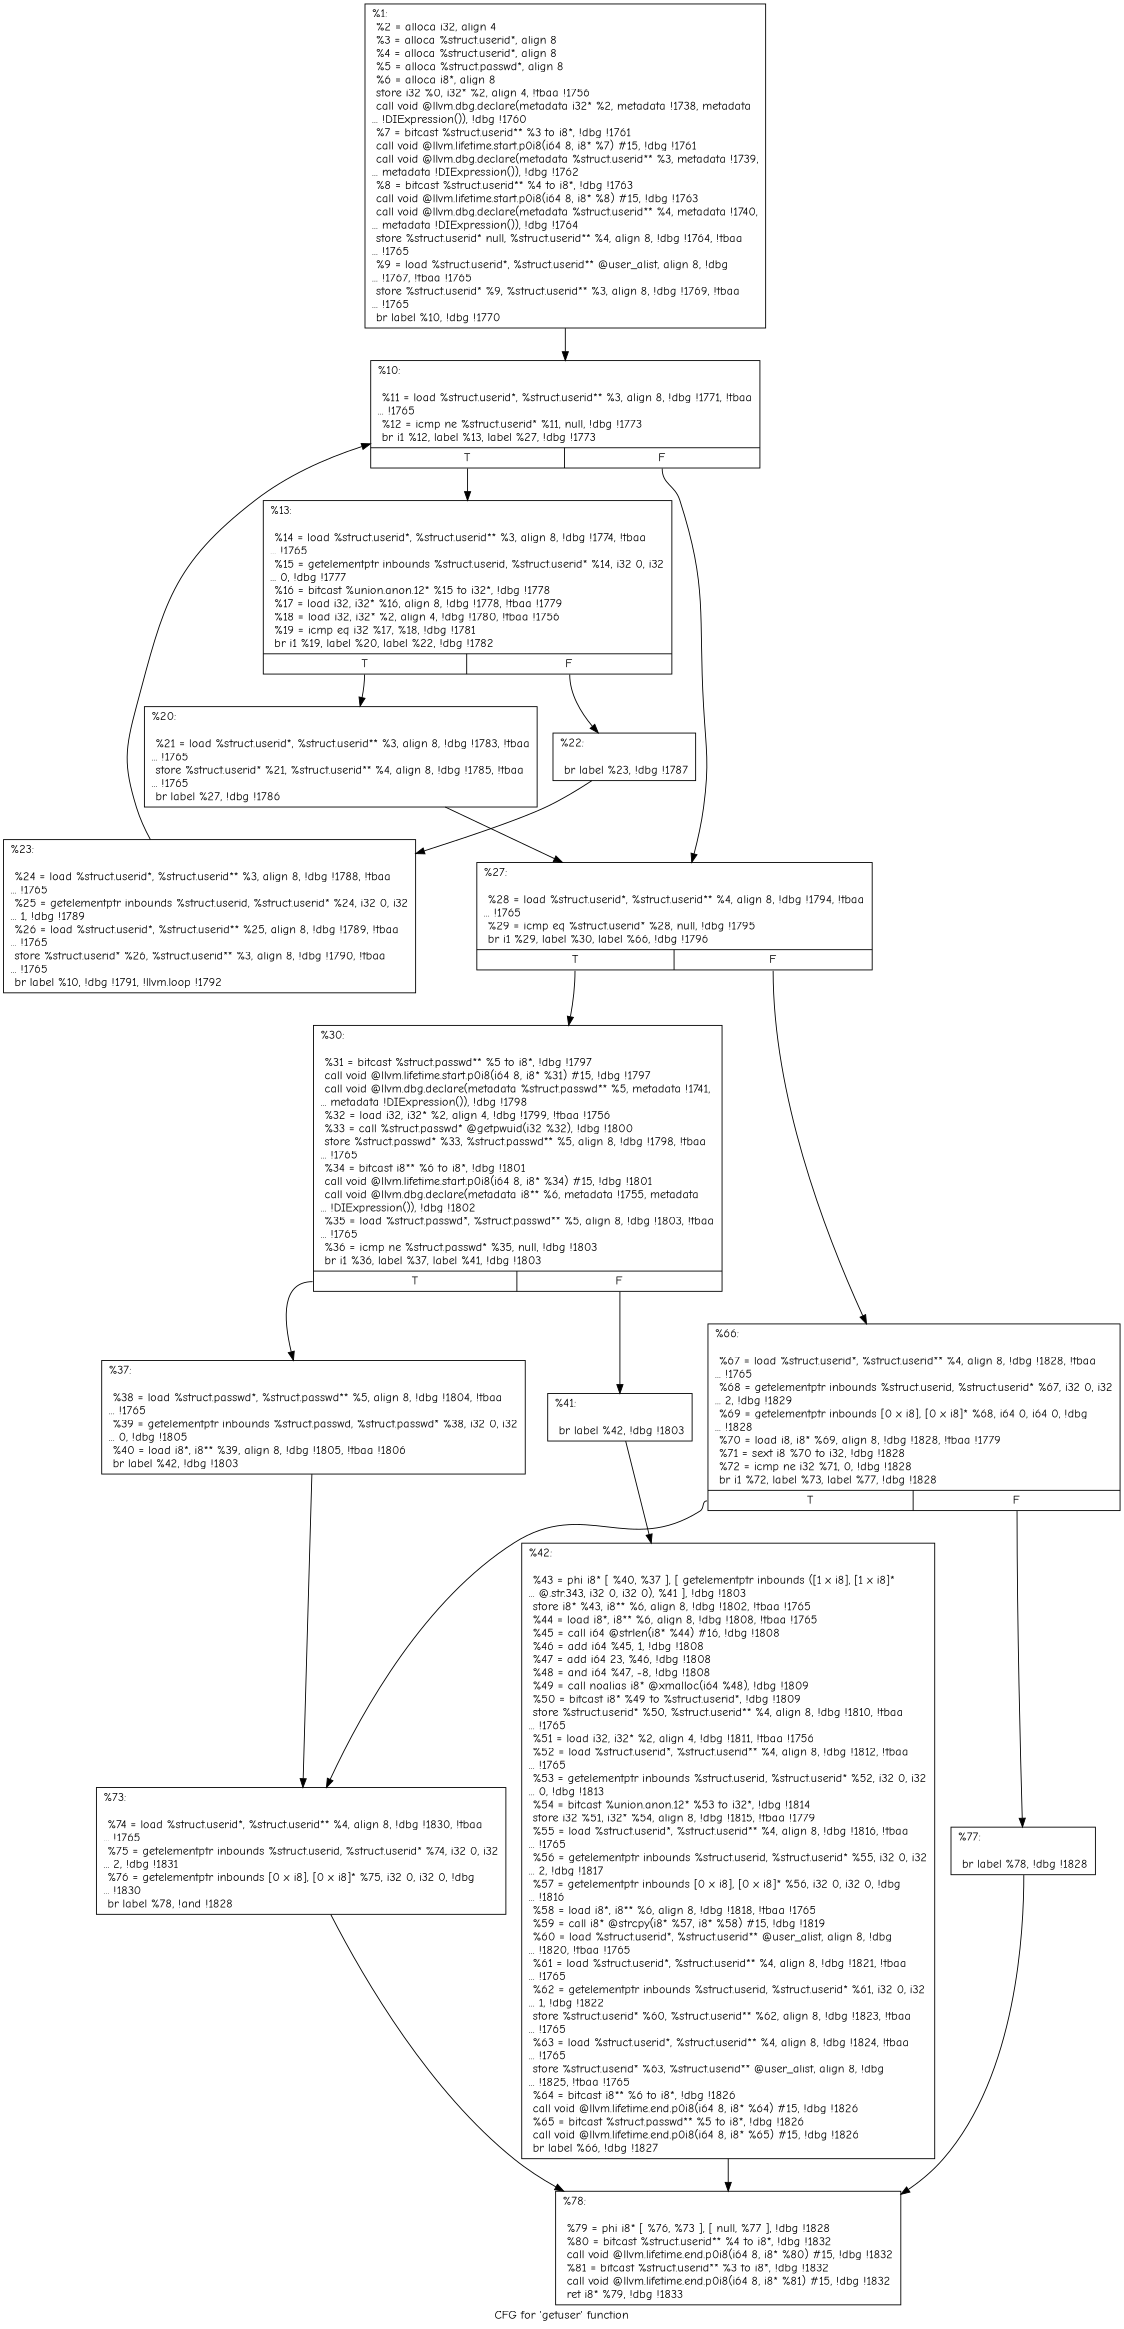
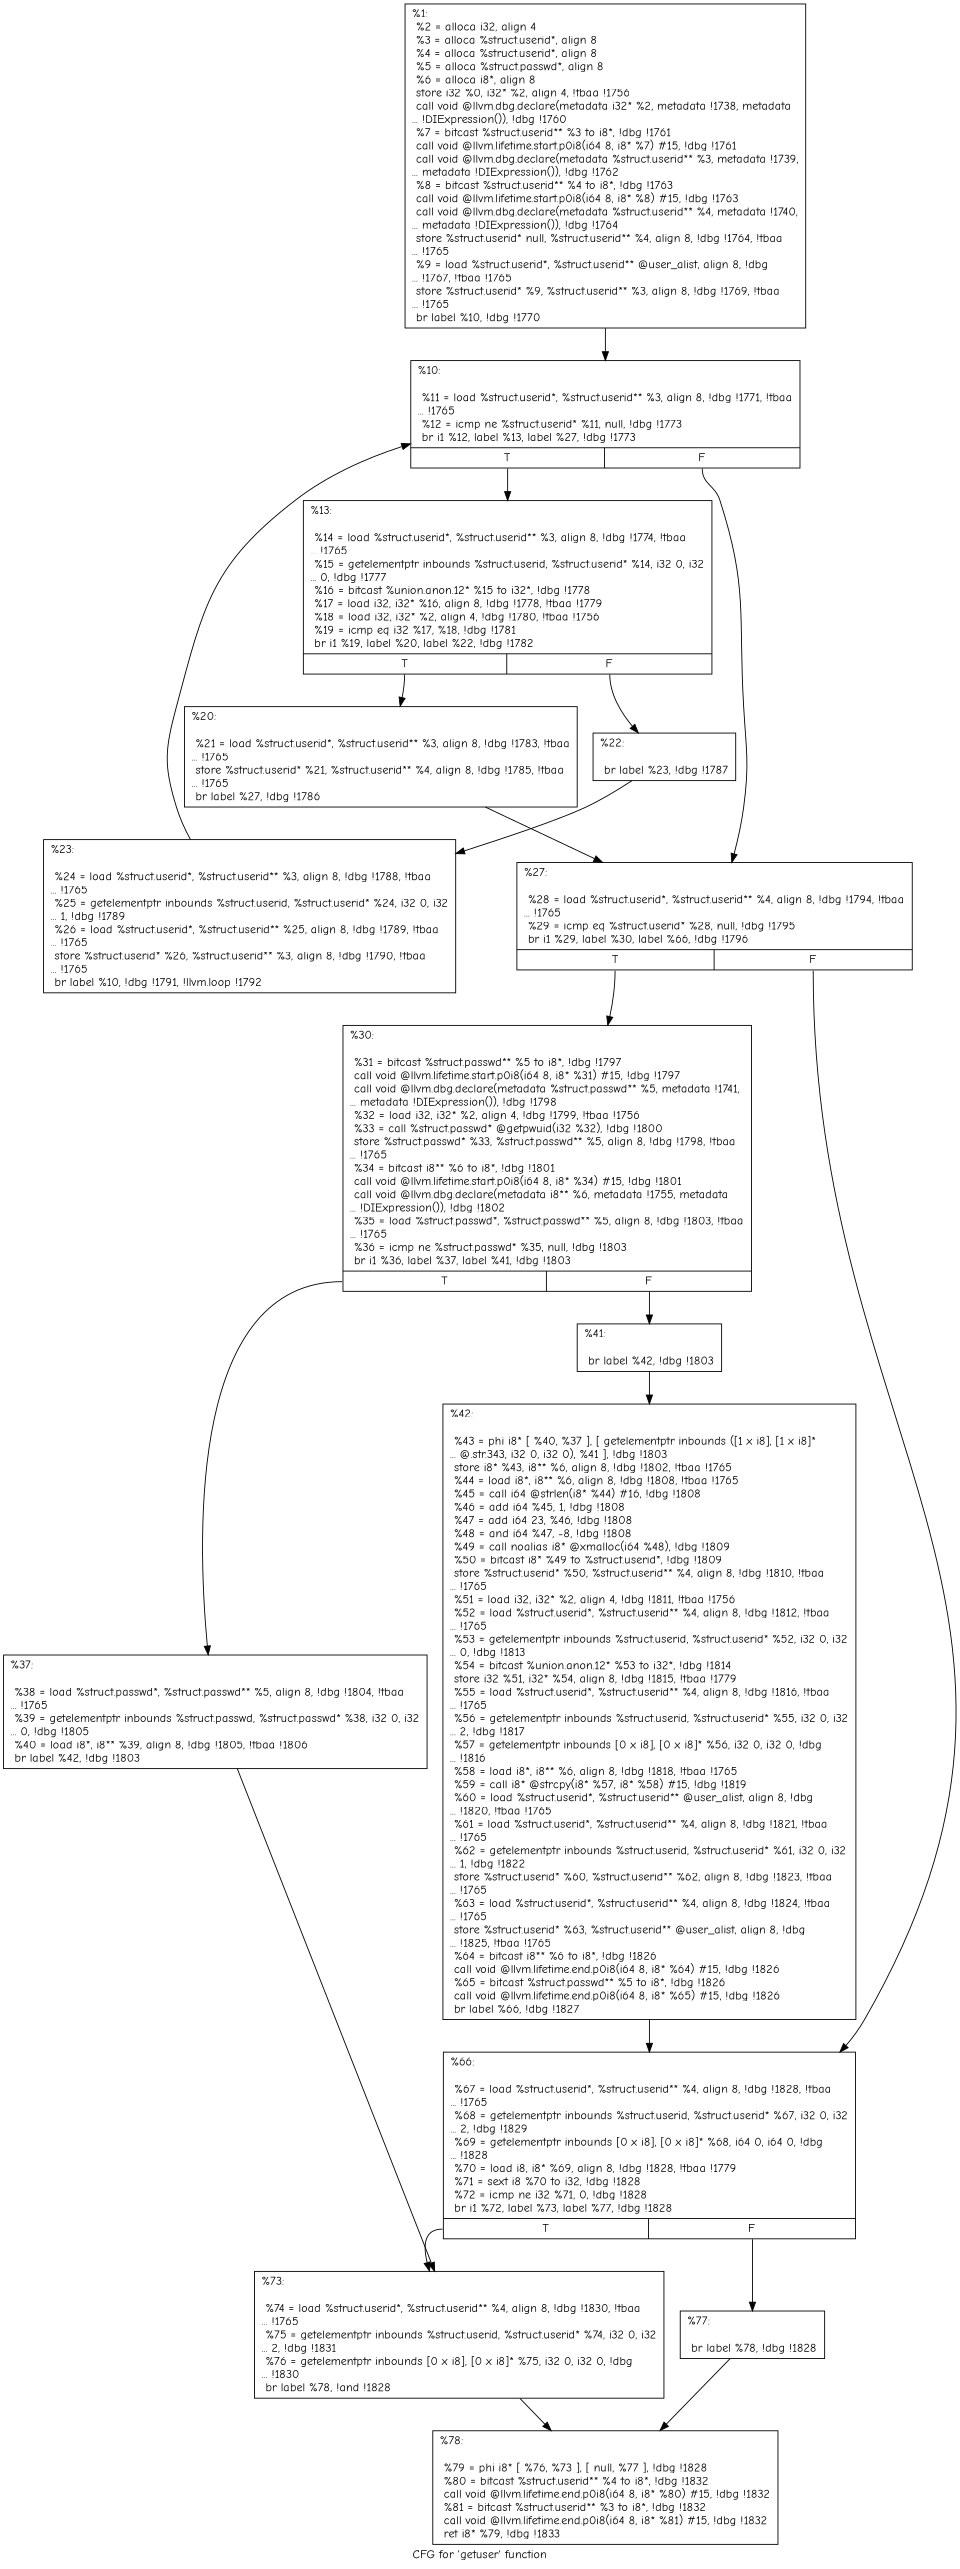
edge "%42:" -> "%78:": now "%42:" -> "%66:"
